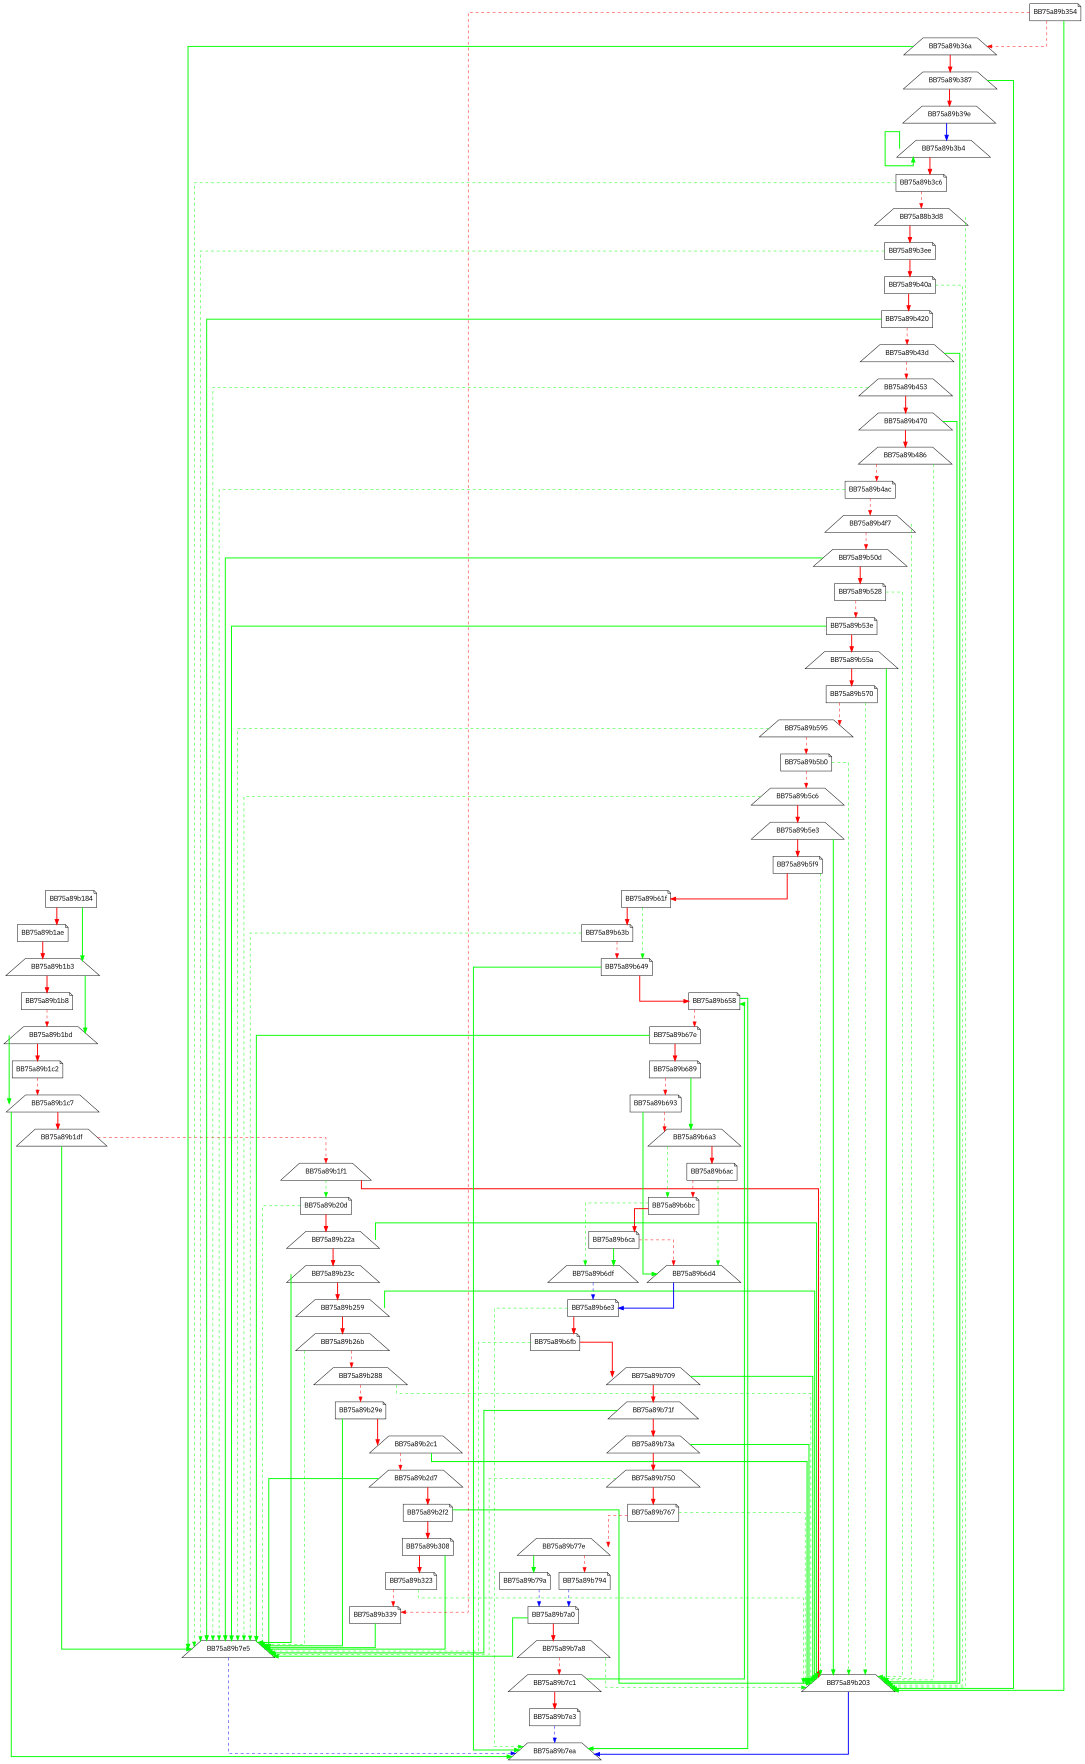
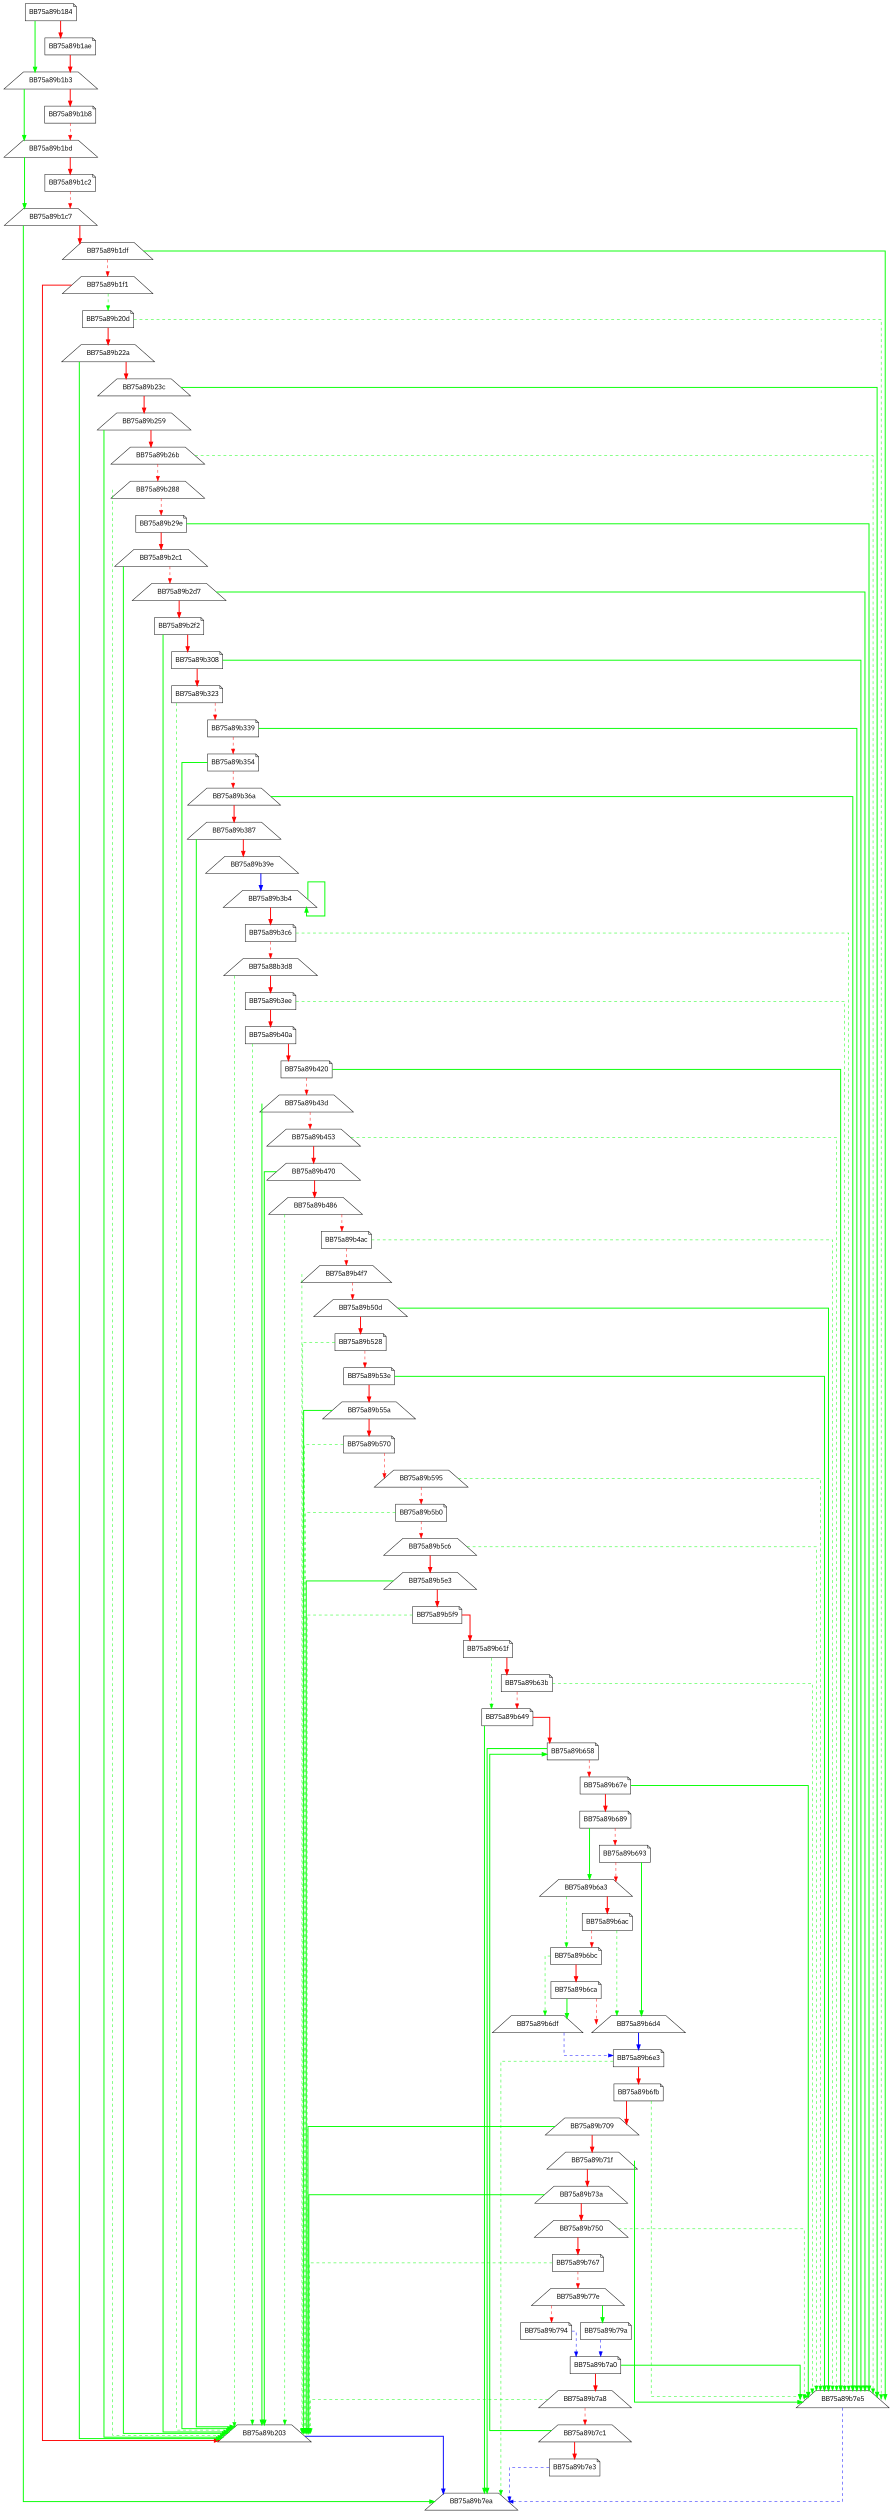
edge "BB75a89b354" -> "BB75a89b339": reversed
